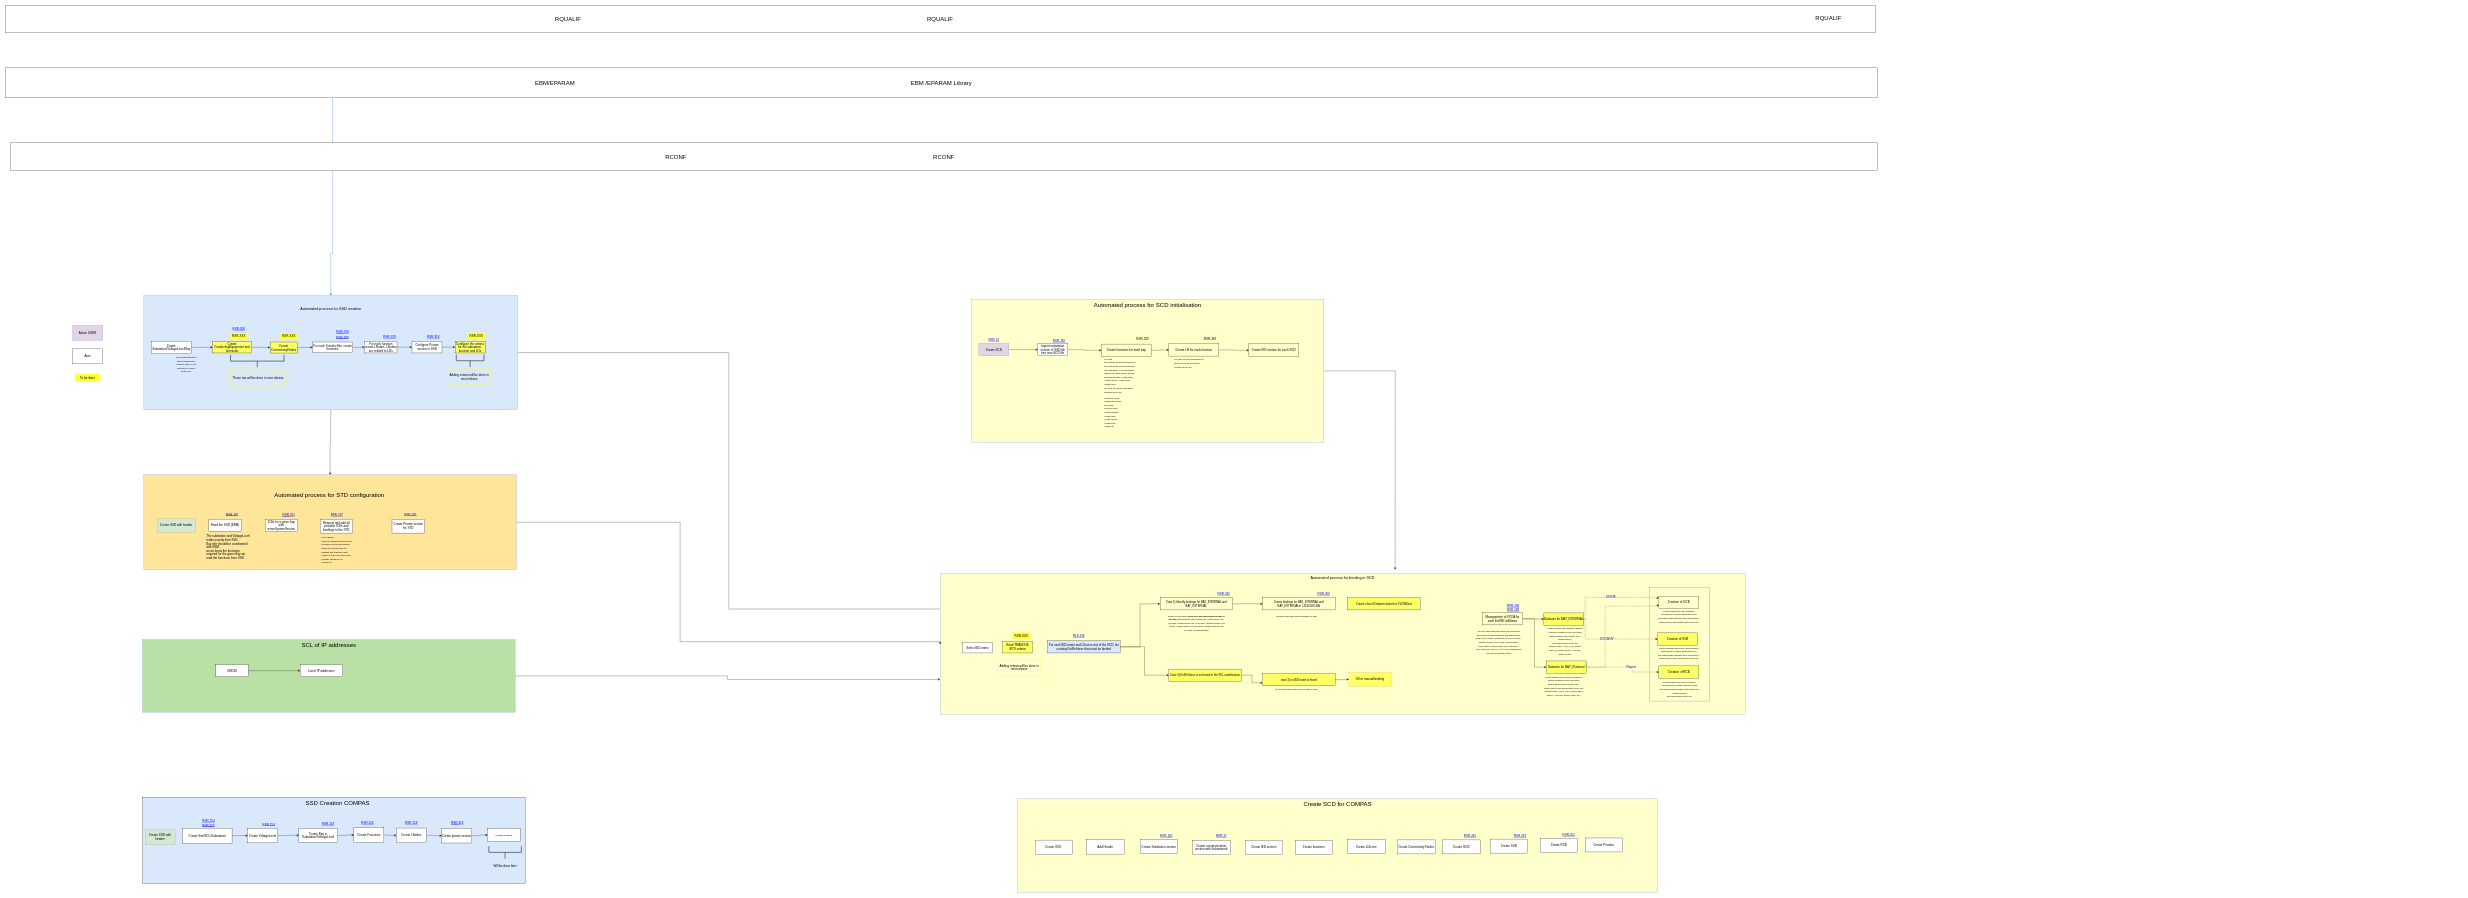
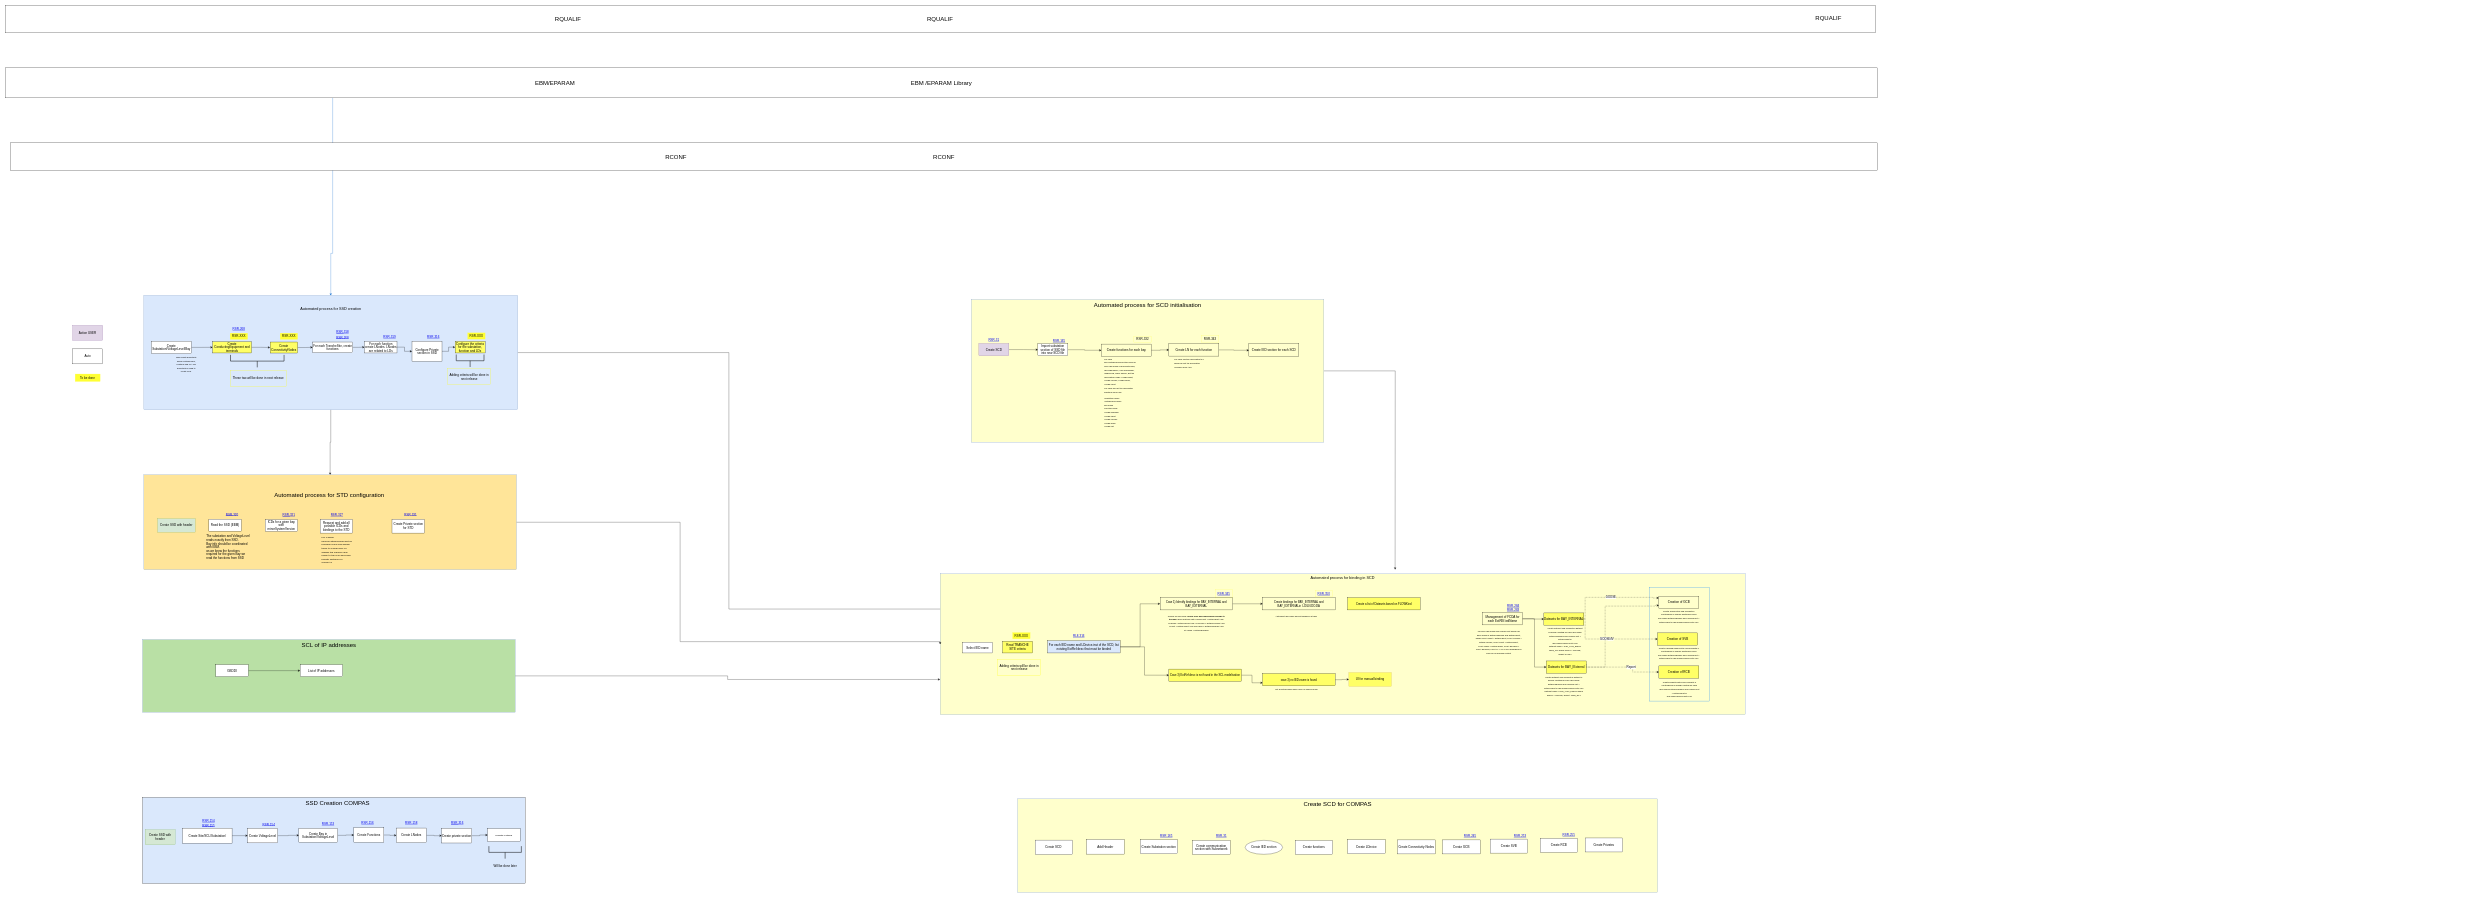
node "Configure Private section in SSD": size 30x12 -> 30x20
node "Create IED section": shape rectangle -> ellipse
